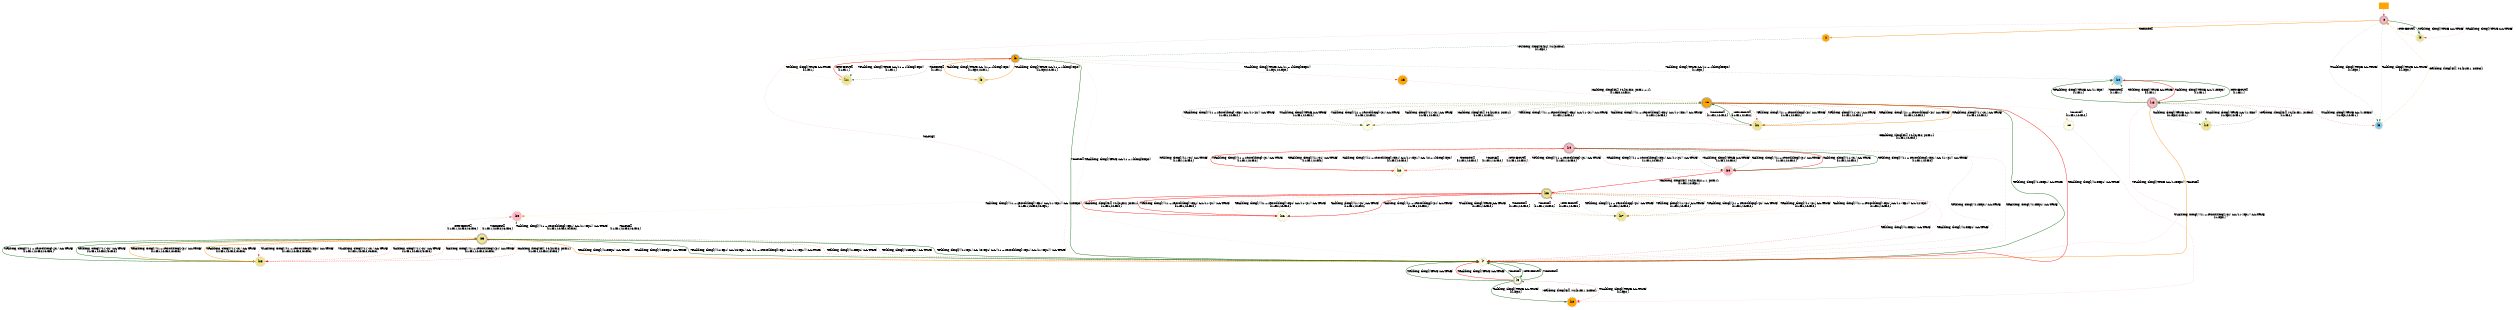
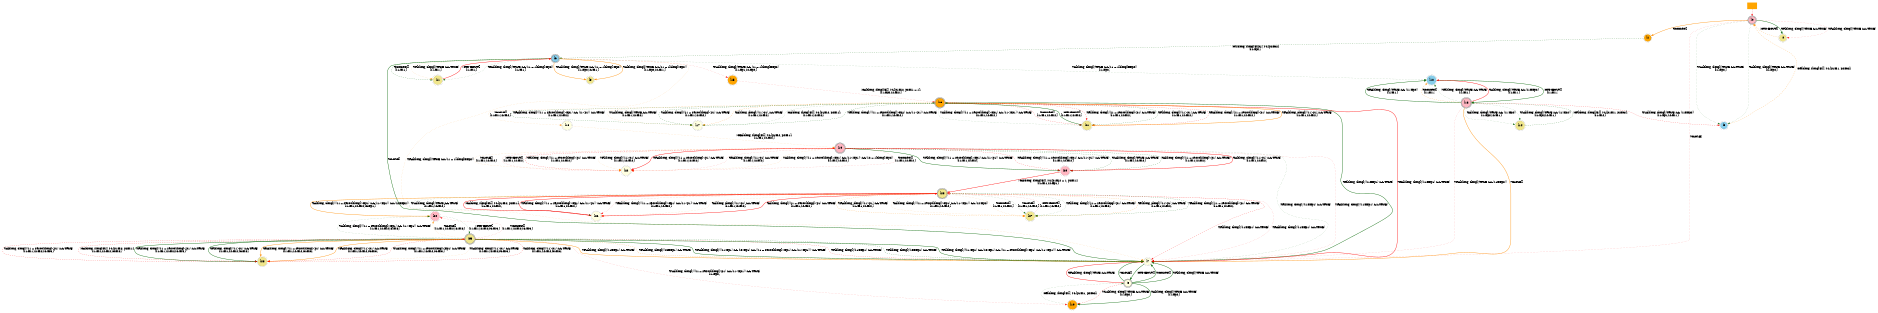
node "l6": fillcolor orange -> skyblue
edge "l23" -> "l24": style dotted -> bold
edge "l18" -> "l10": now "l25" -> "l10"
